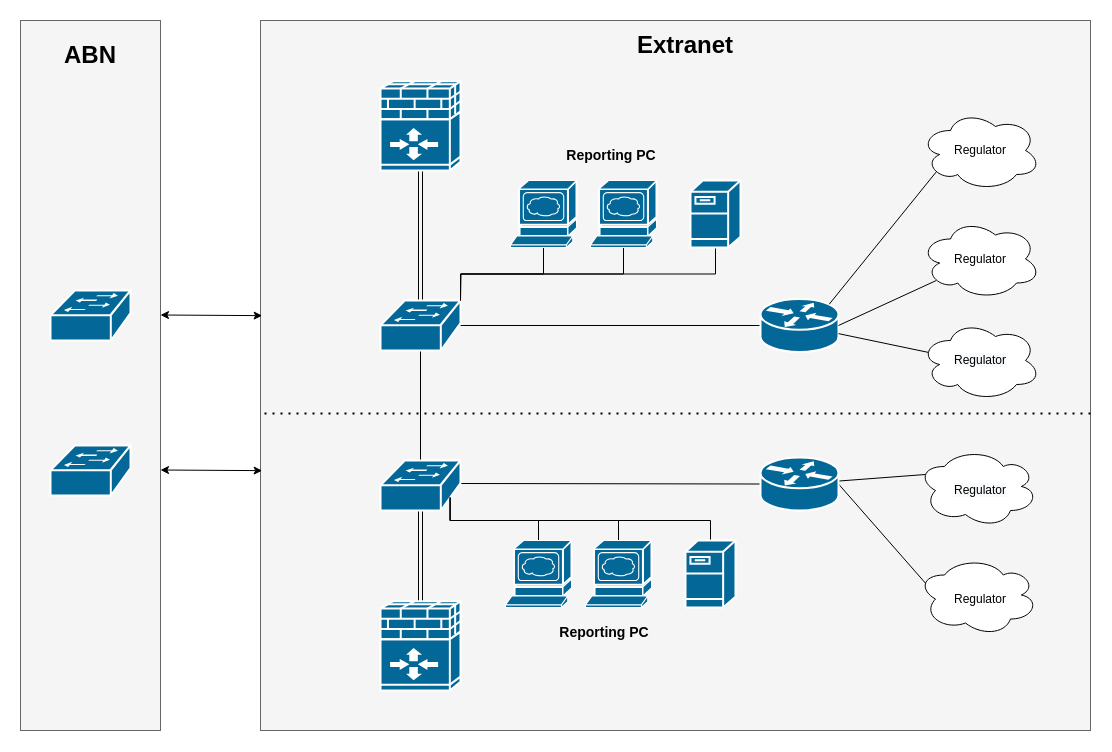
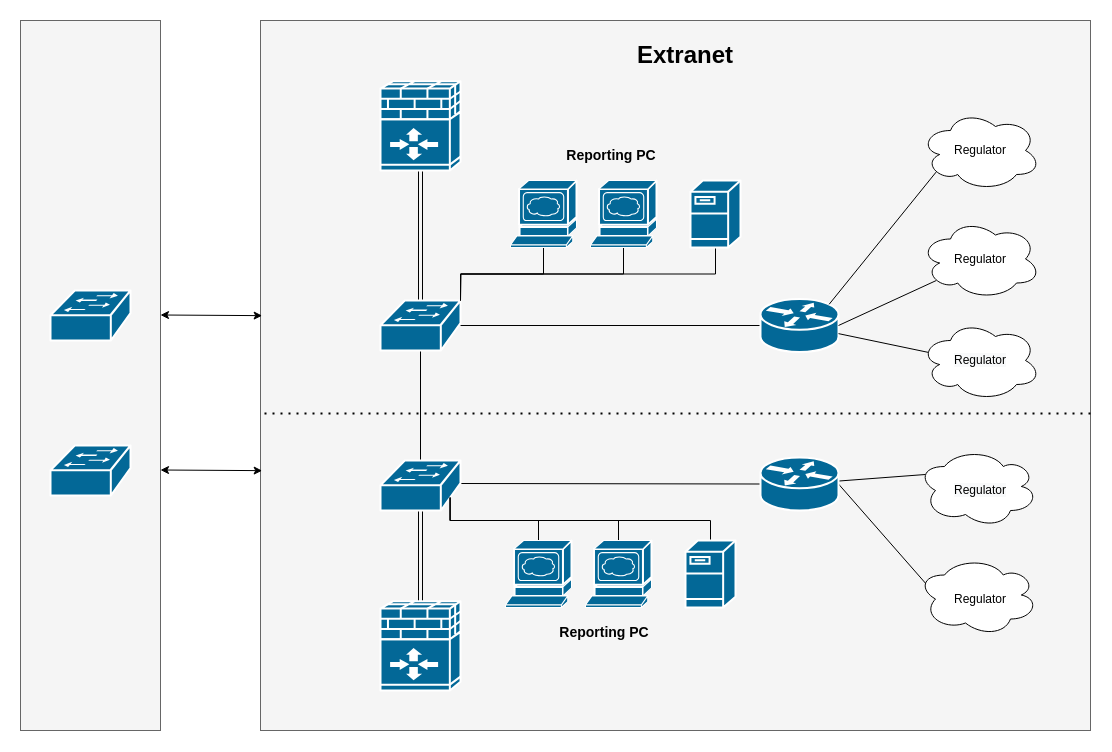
node "Extranet": moved (686, 46) -> (686, 56)
node "ABN": removed
